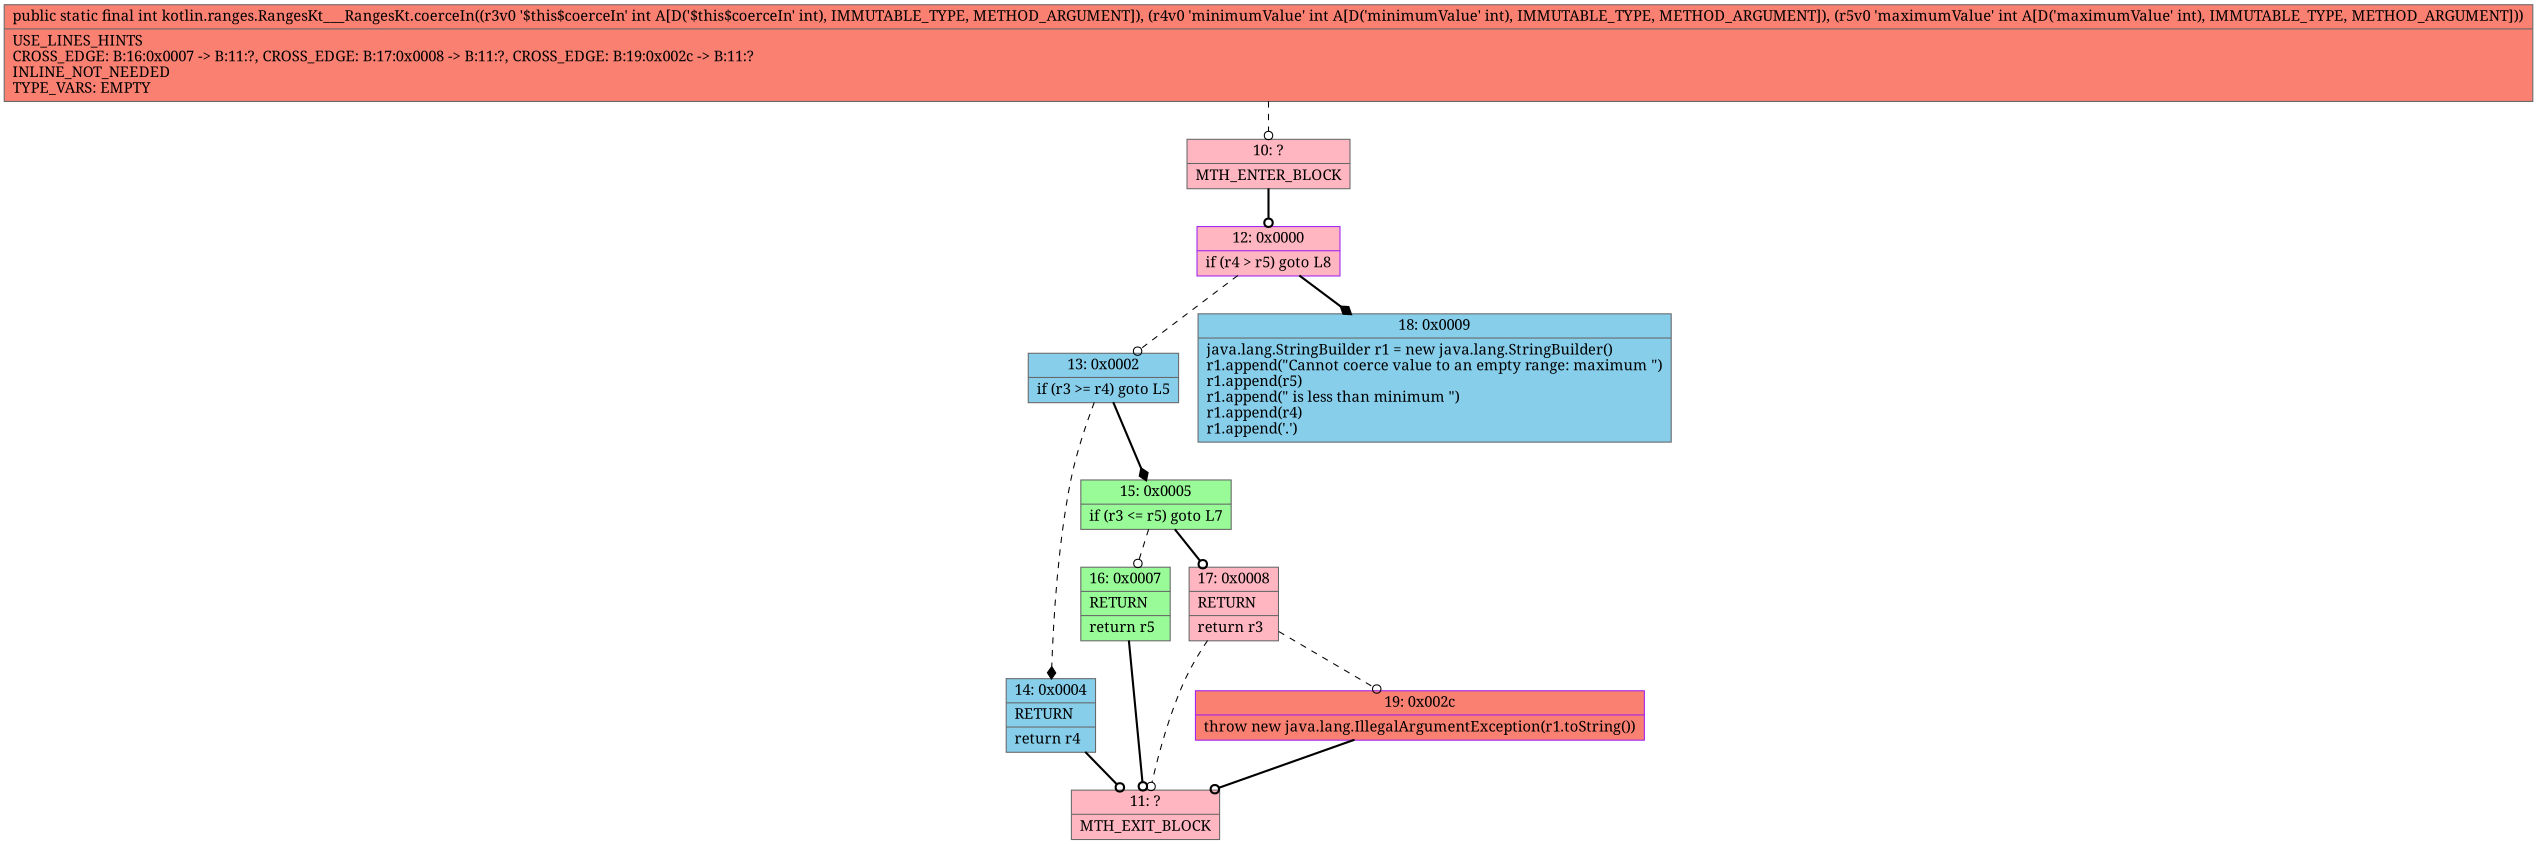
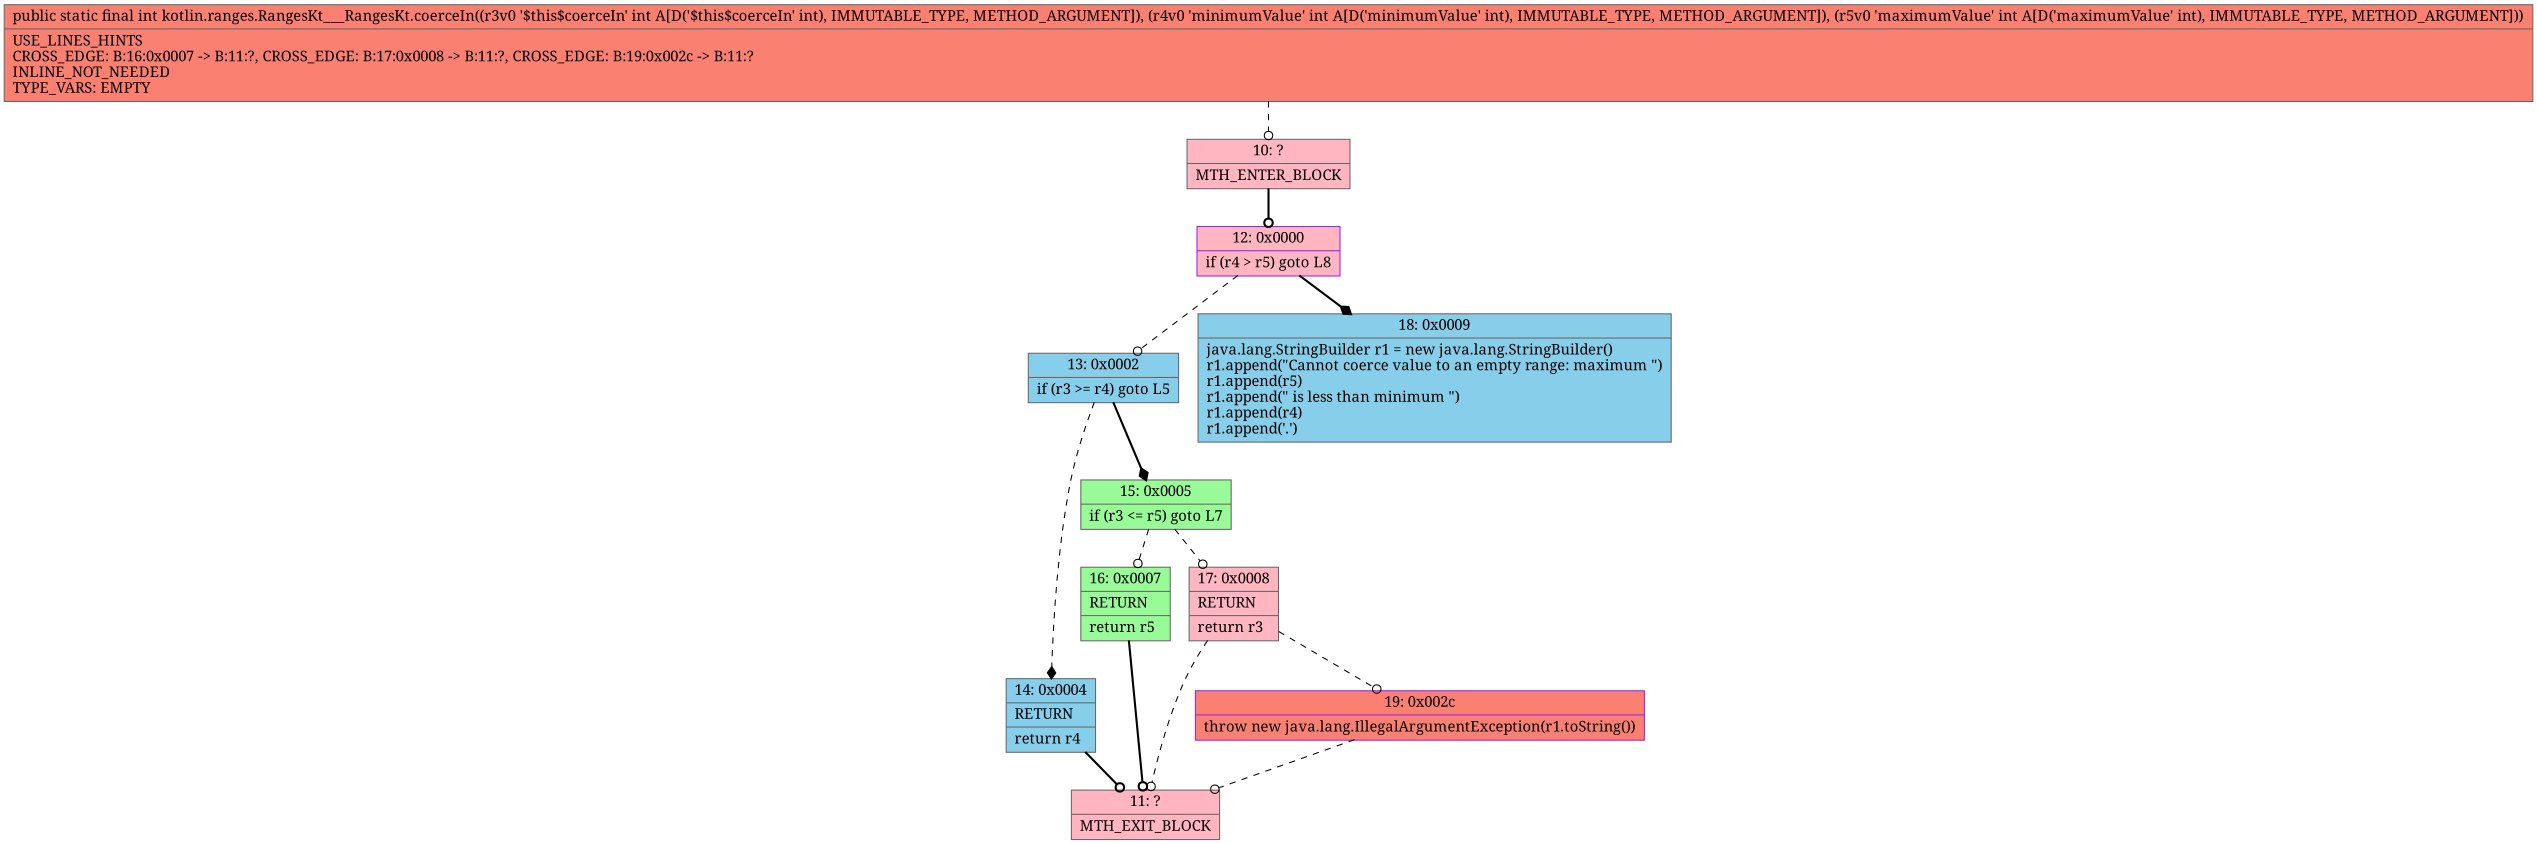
edge "15: 0x0005" -> "17: 0x0008": style bold -> dashed
edge "19: 0x002c" -> "11: ?": style bold -> dashed
